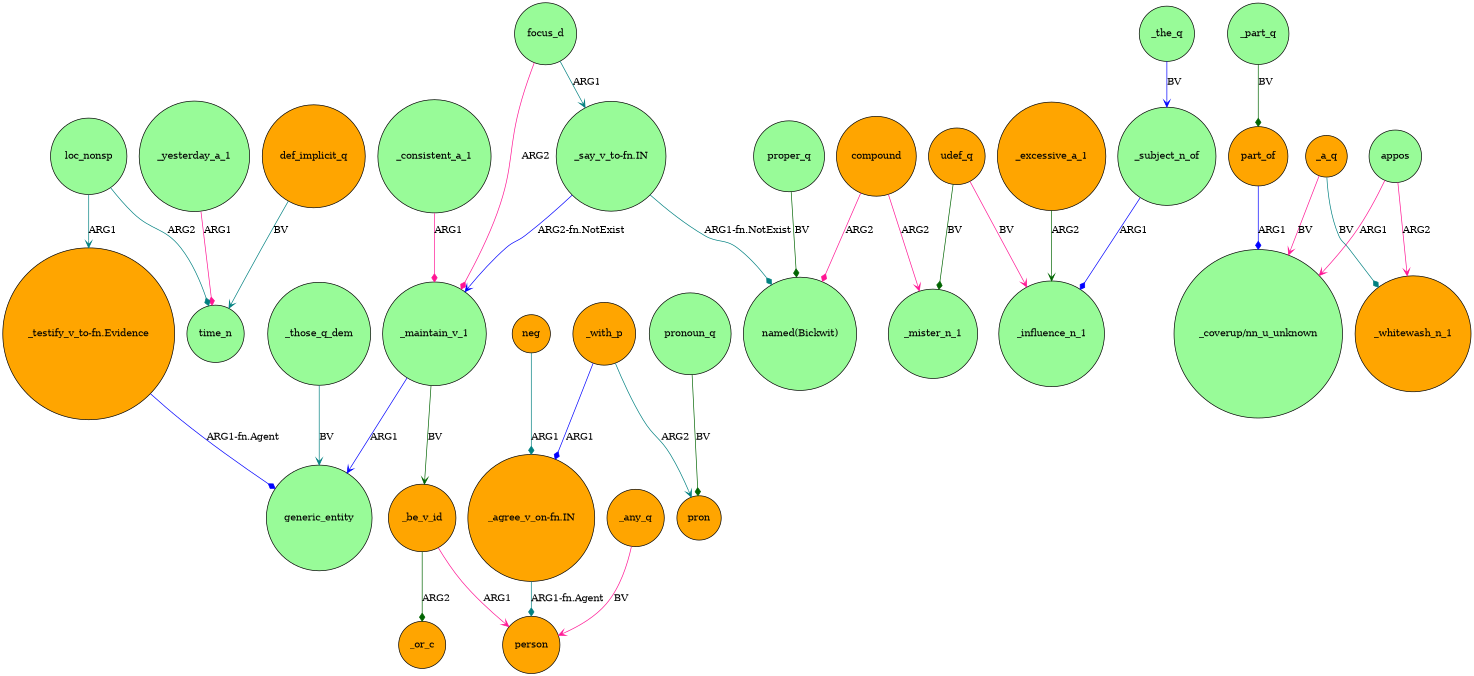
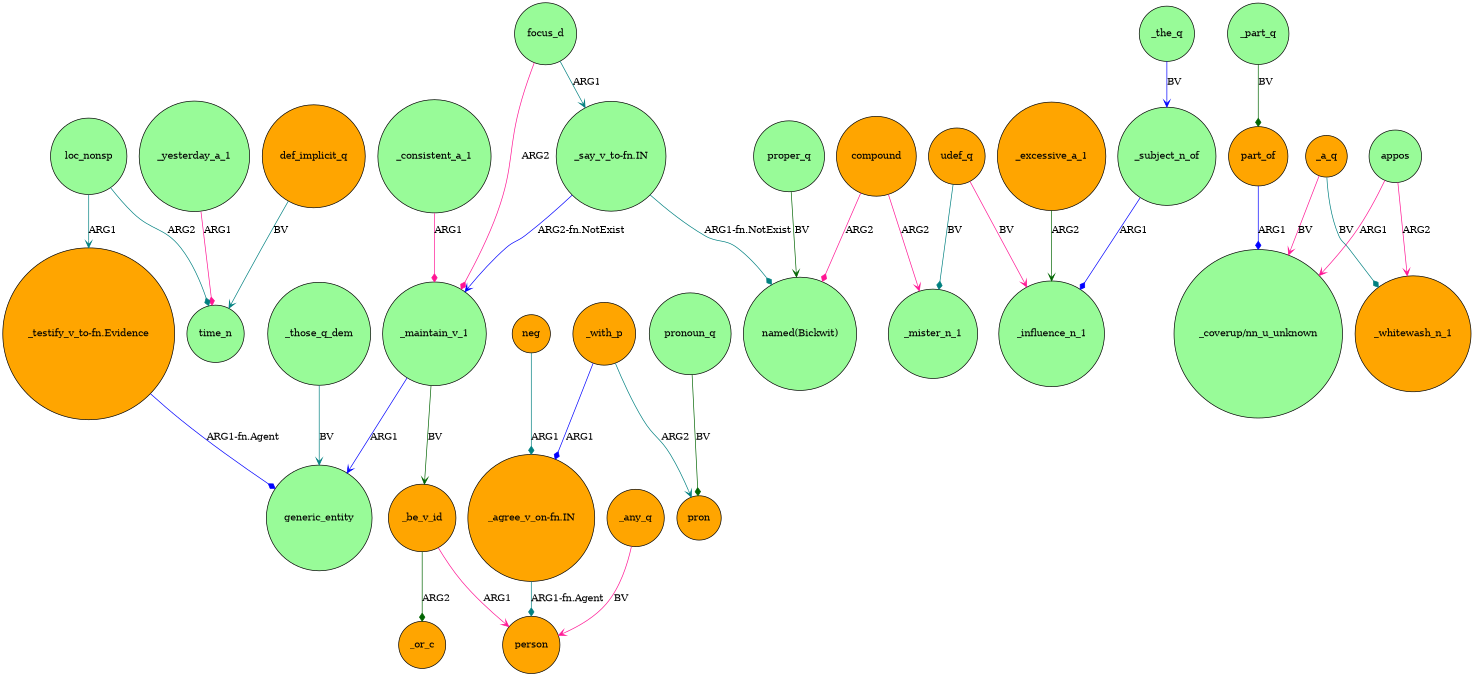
edge "proper_q" -> "named(Bickwit)": arrowhead diamond -> vee
edge "udef_q" -> "_mister_n_1": color darkgreen -> teal
